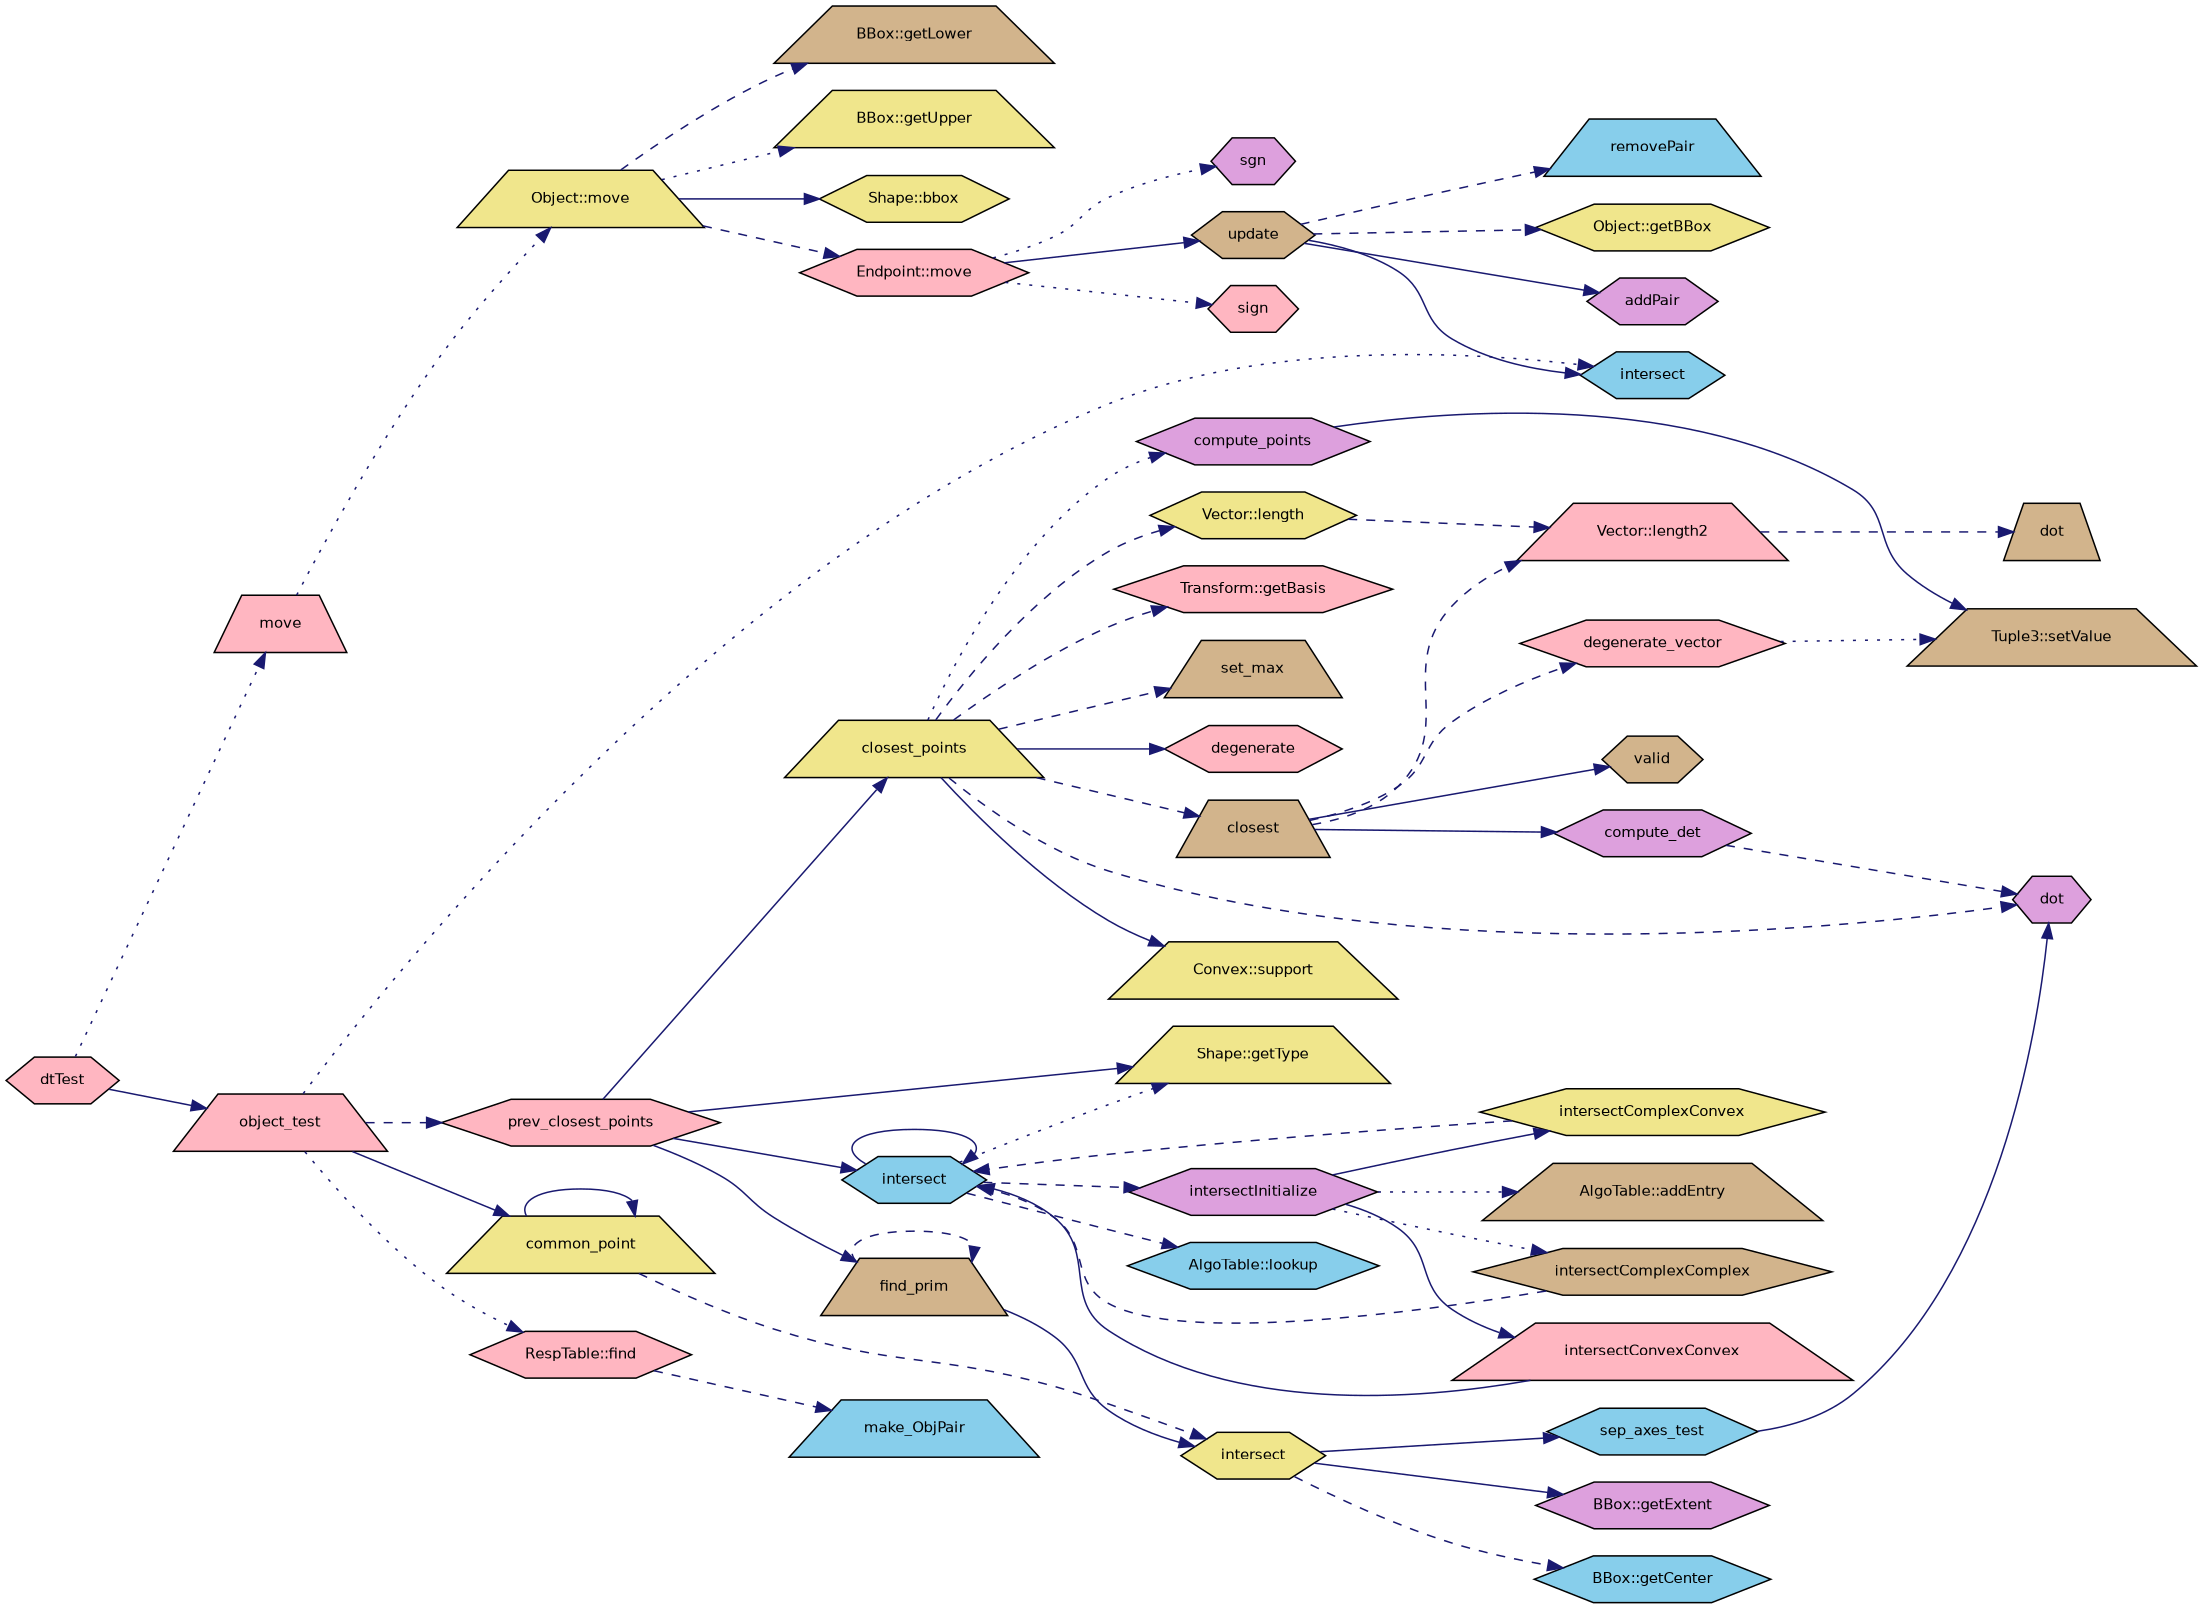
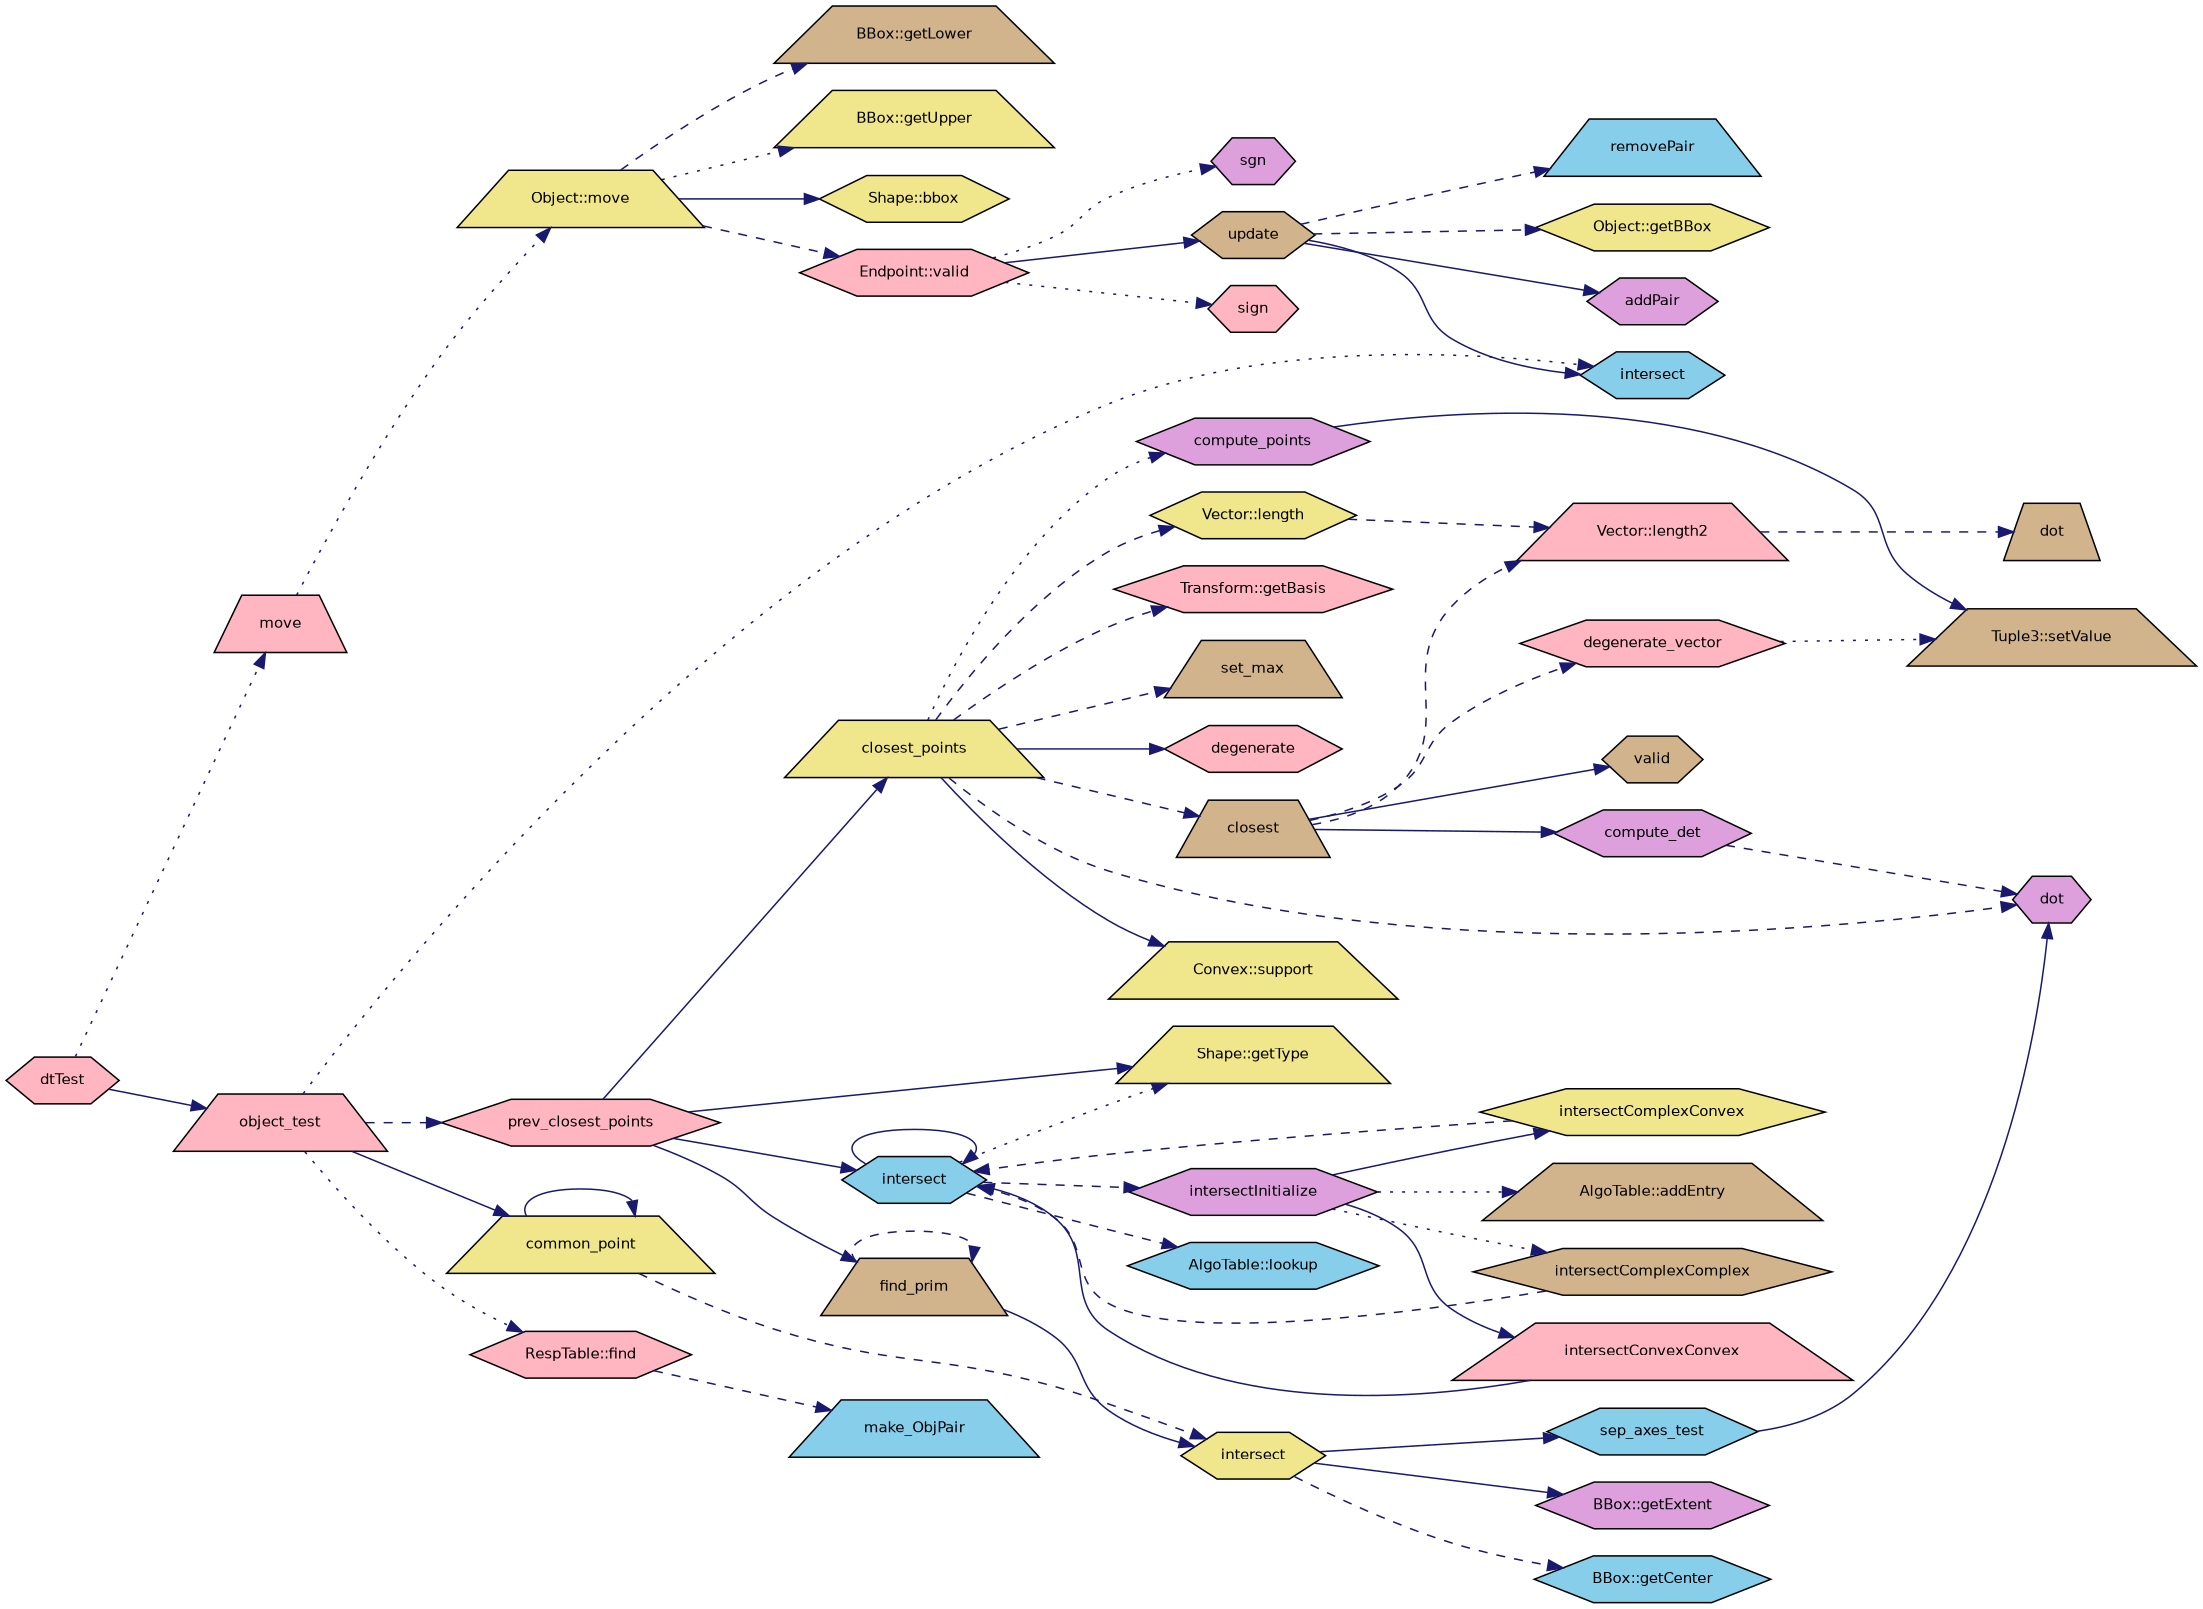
node "Endpoint::move": label "Endpoint::move" -> "Endpoint::valid"
